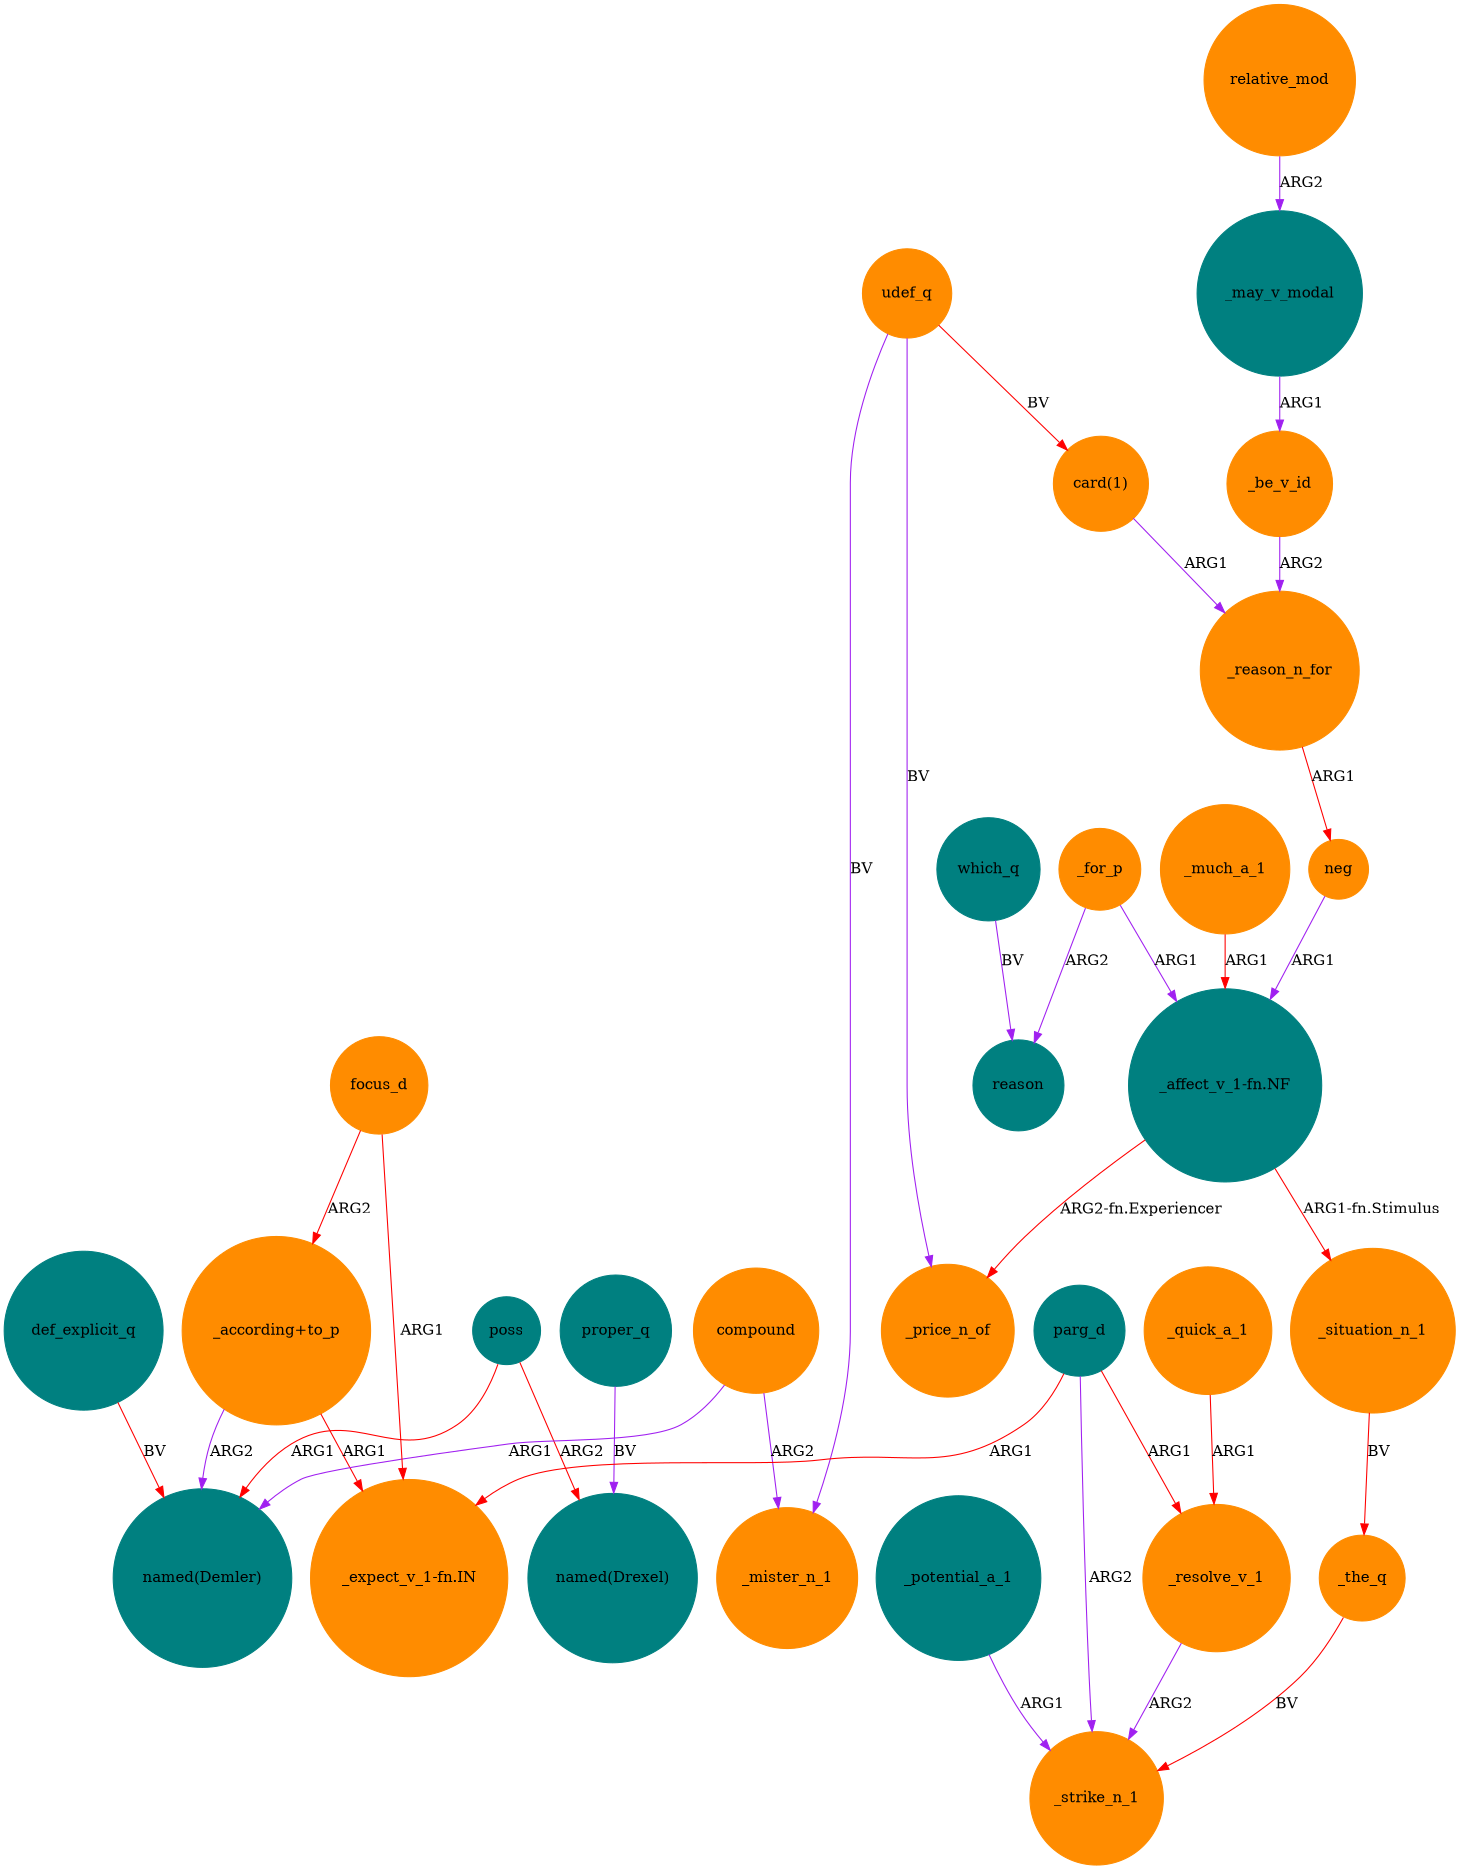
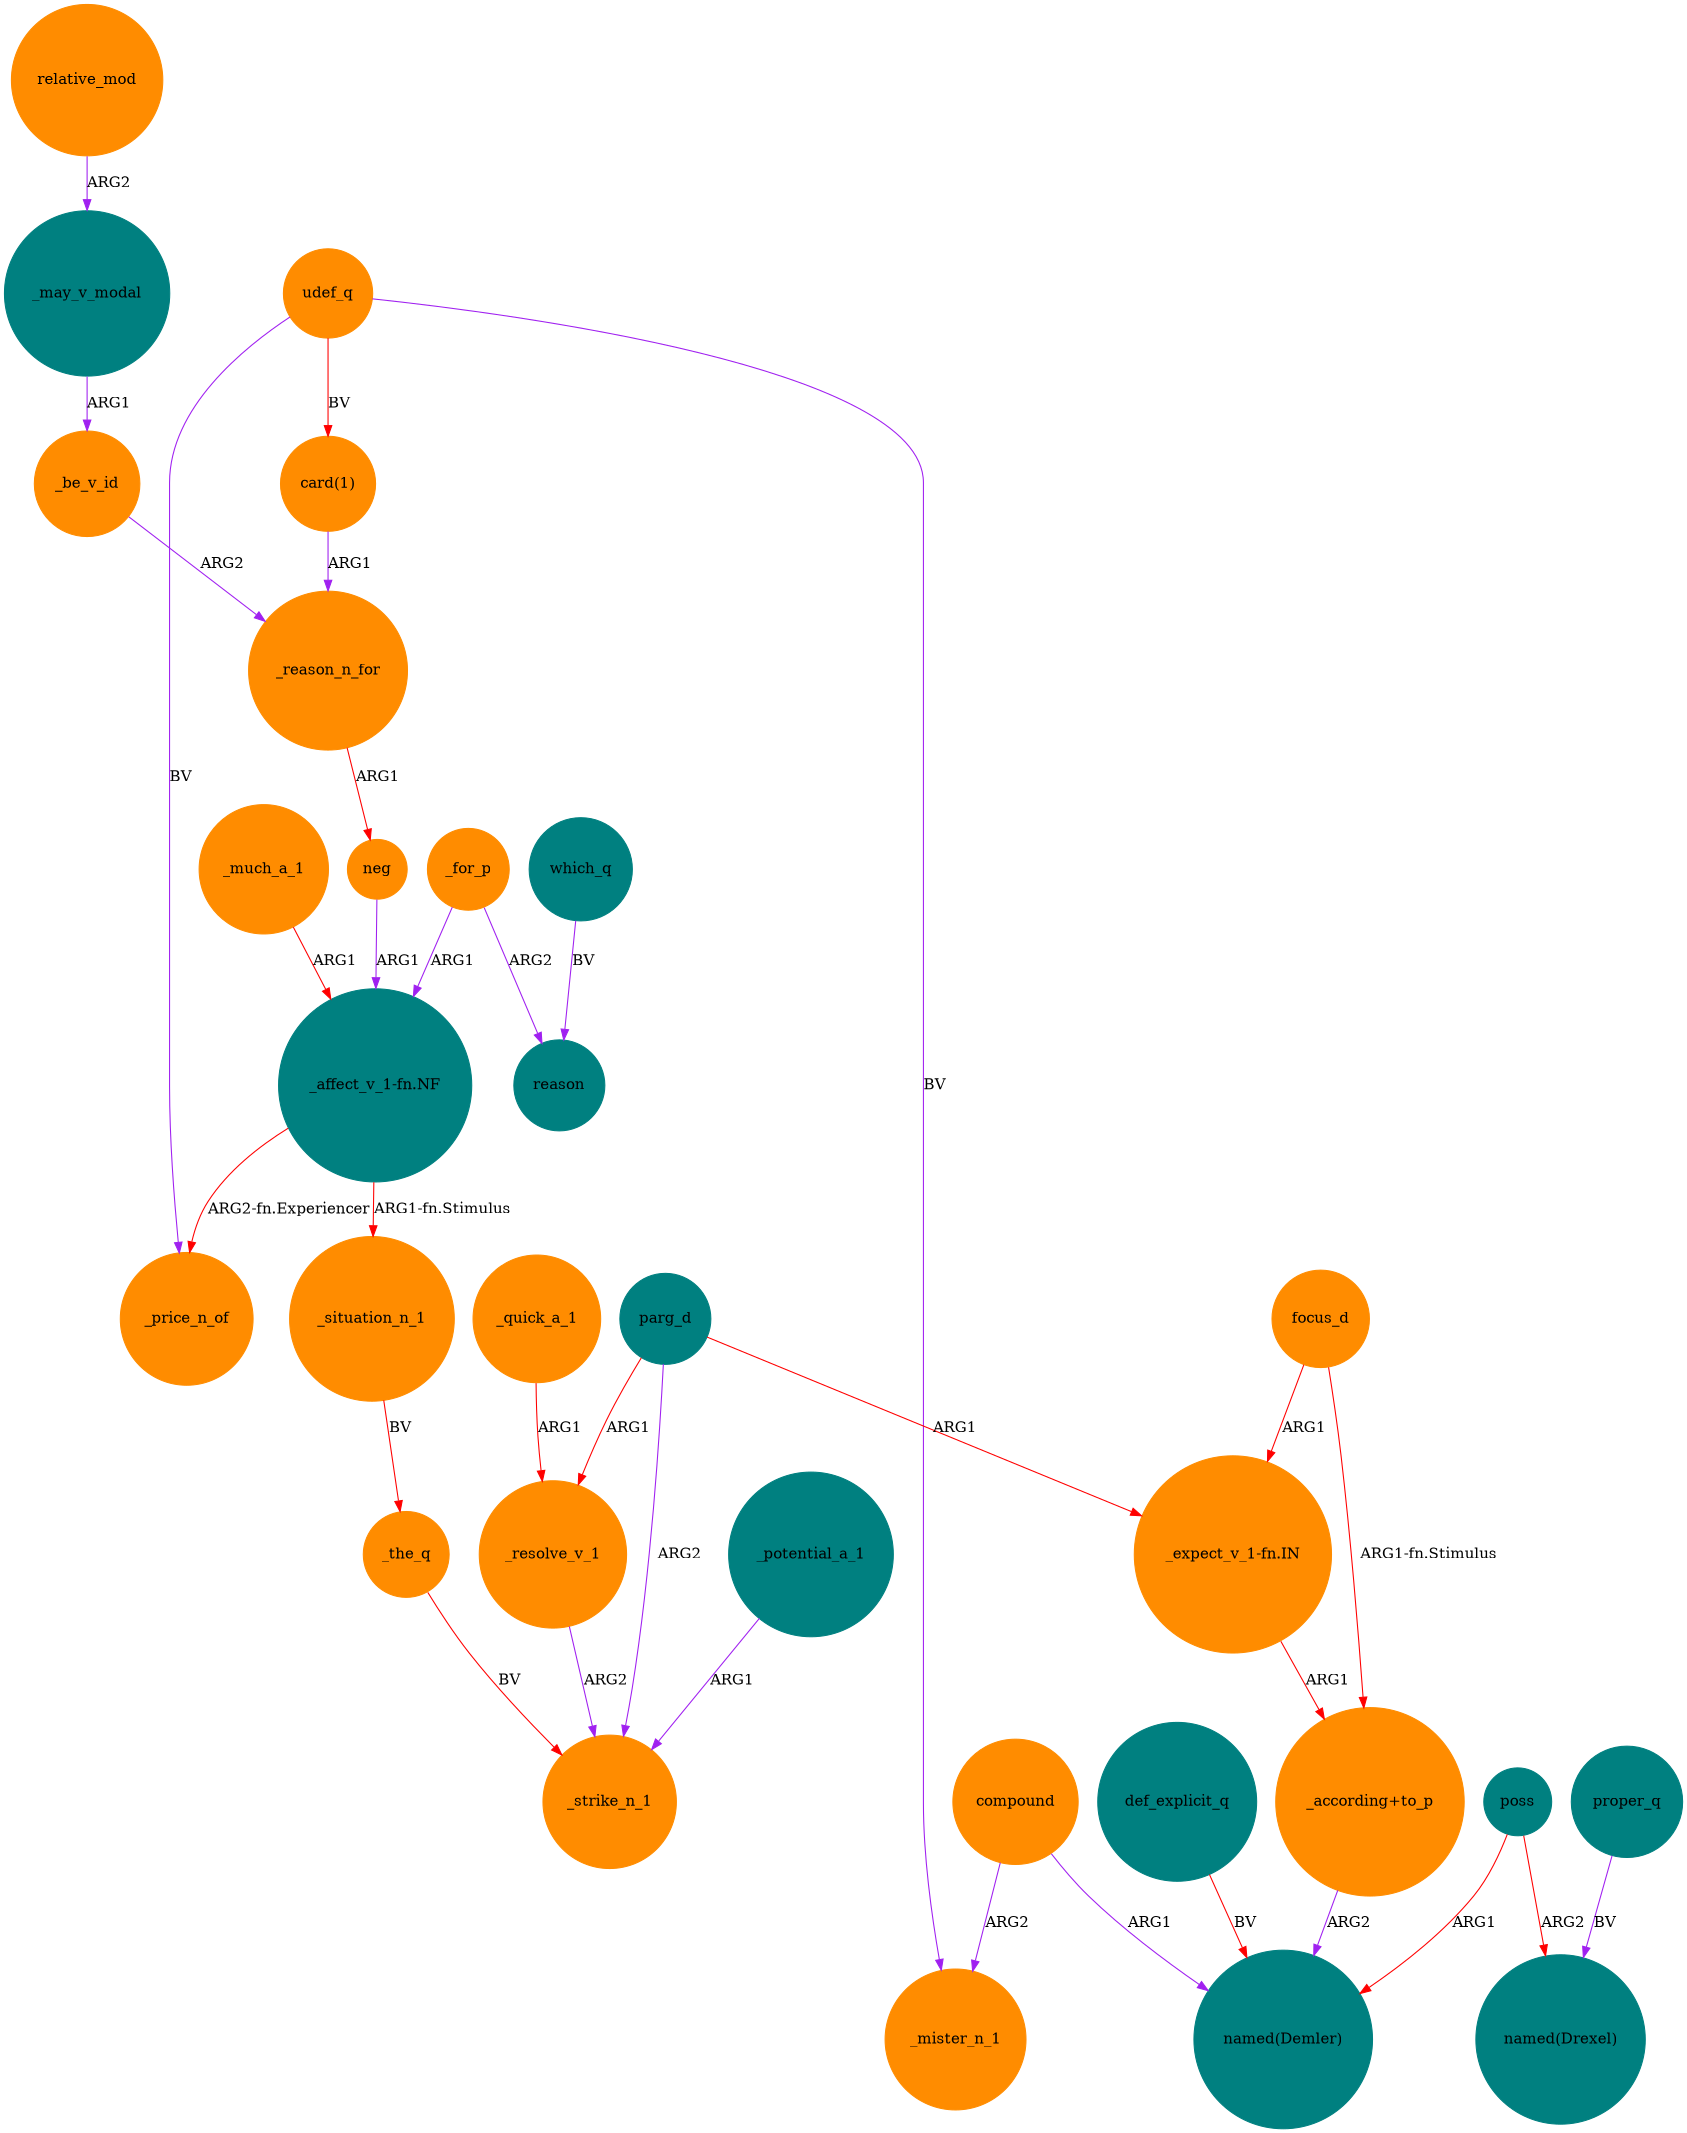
edge "focus_d" -> "_according+to_p": label "ARG2" -> "ARG1-fn.Stimulus"
edge "_according+to_p" -> "_expect_v_1-fn.IN": reversed
